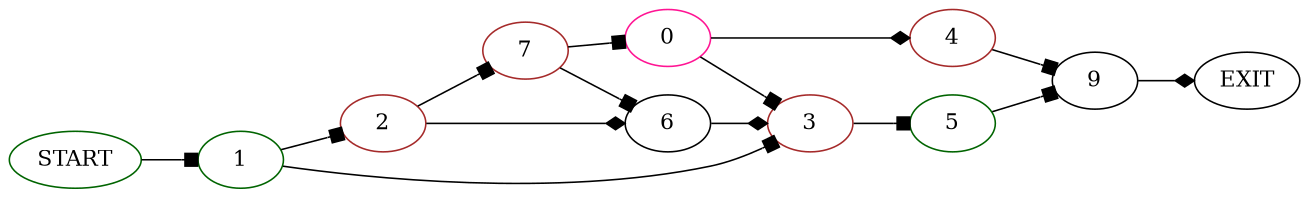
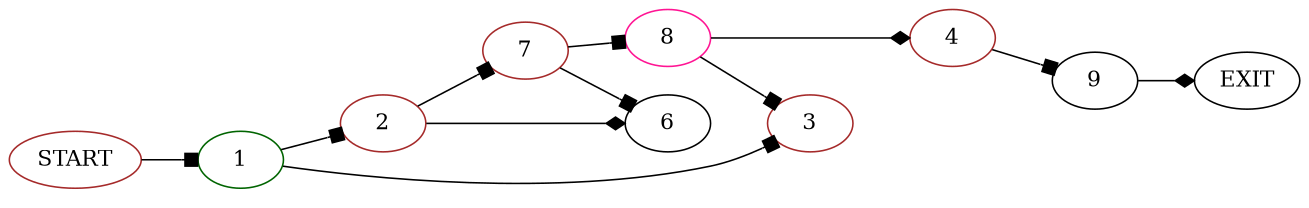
node "0": label "0" -> "8"
edge "6" -> "3": removed
node "5": removed
node "START": color darkgreen -> brown
